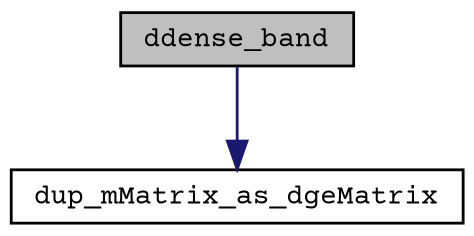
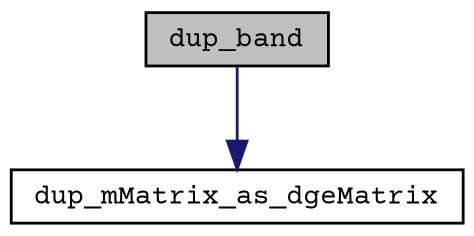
node "ddense_band": label "ddense_band" -> "dup_band"
